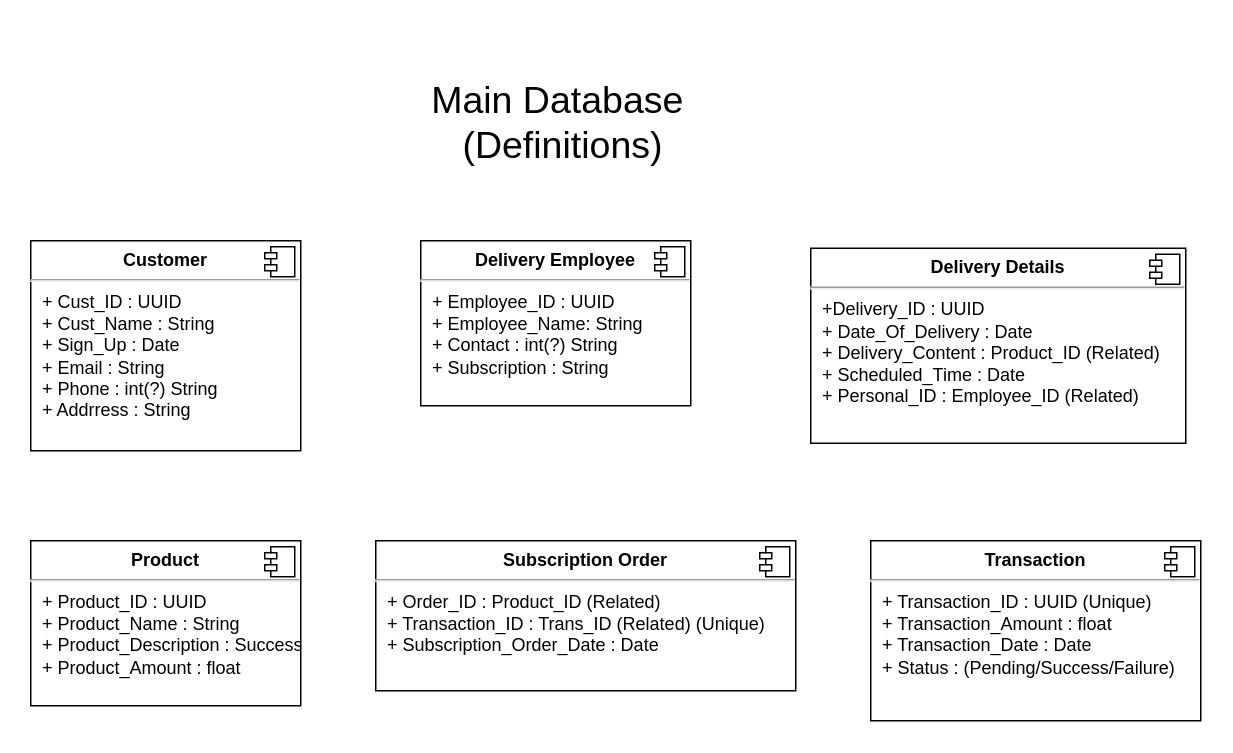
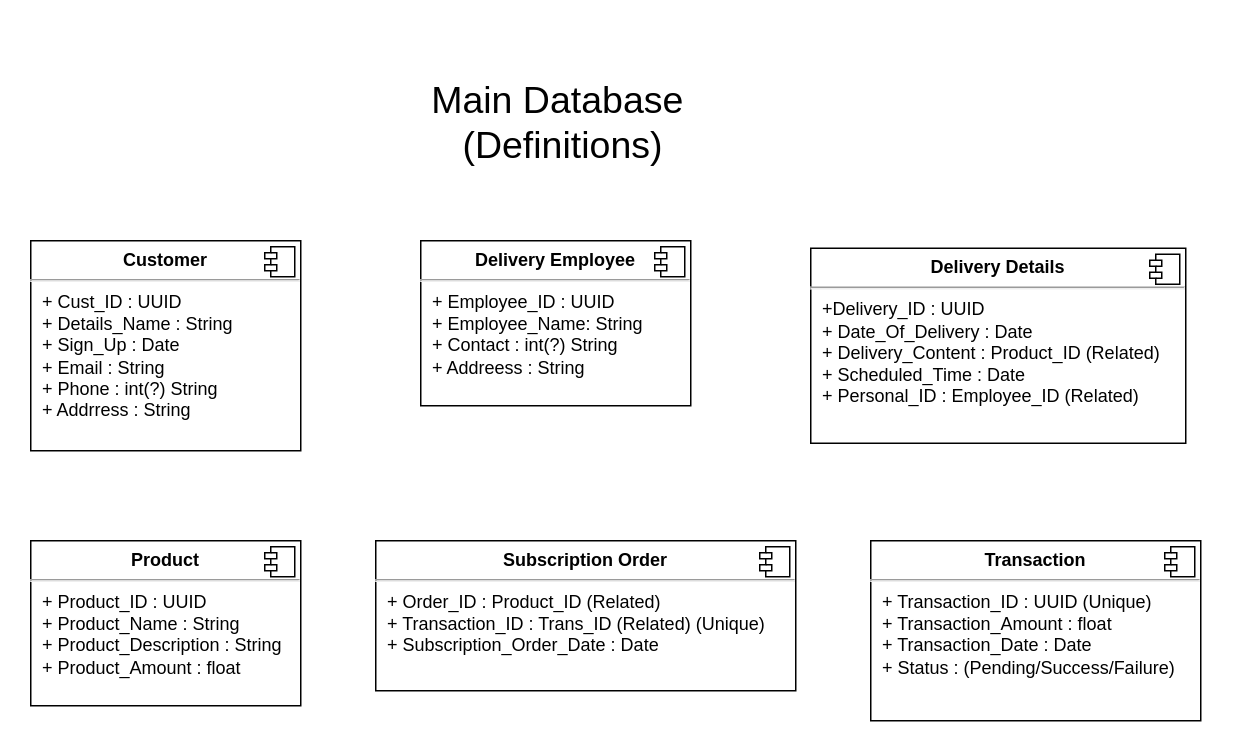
node "Customer + Cust_ID : UUID + Cust_Name : String + Sign_Up : Date + Email : String + Phone : int(?) String + Addrress : String": label "Customer + Cust_ID : UUID + Cust_Name : String + Sign_Up : Date + Email : String + Phone : int(?) String + Addrress : String" -> "Customer + Cust_ID : UUID + Details_Name : String + Sign_Up : Date + Email : String + Phone : int(?) String + Addrress : String"
node "Delivery Employee + Employee_ID : UUID + Employee_Name: String + Contact : int(?) String + Subscription : String": label "Delivery Employee + Employee_ID : UUID + Employee_Name: String + Contact : int(?) String + Subscription : String" -> "Delivery Employee + Employee_ID : UUID + Employee_Name: String + Contact : int(?) String + Addreess : String"
node "Product + Product_ID : UUID + Product_Name : String + Product_Description : Success + Product_Amount : float": label "Product + Product_ID : UUID + Product_Name : String + Product_Description : Success + Product_Amount : float" -> "Product + Product_ID : UUID + Product_Name : String + Product_Description : String + Product_Amount : float"
